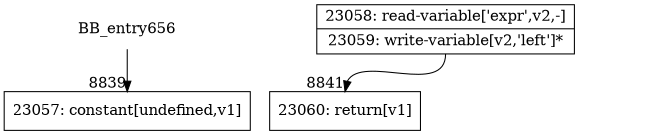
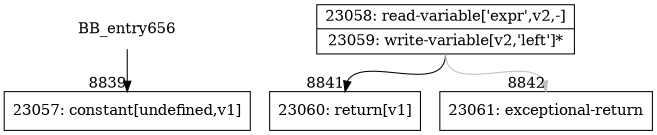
node "23061: exceptional-return": added
